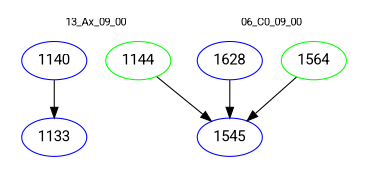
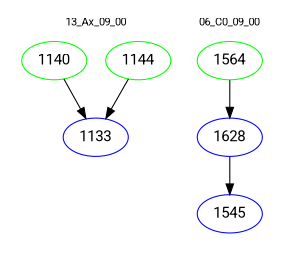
node "1140": color blue -> green
edge "1144" -> "1545": now "1144" -> "1133"
edge "1564" -> "1545": now "1564" -> "1628"
